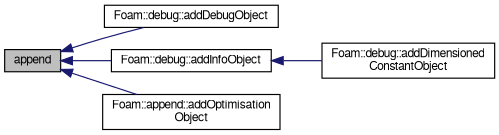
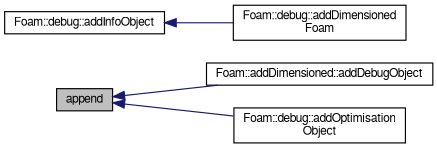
node "Foam::debug::addDebugObject": label "Foam::debug::addDebugObject" -> "Foam::addDimensioned::addDebugObject"
edge "Foam::debug::addInfoObject" -> "append": removed
node "Foam::debug::addDimensioned ConstantObject": label "Foam::debug::addDimensioned ConstantObject" -> "Foam::debug::addDimensioned Foam"
node "Foam::append::addOptimisation Object": label "Foam::append::addOptimisation Object" -> "Foam::debug::addOptimisation Object"
